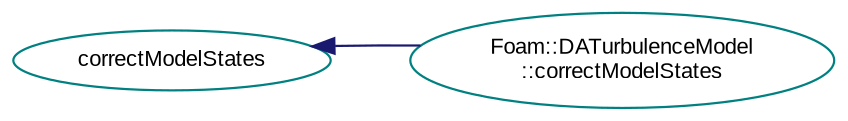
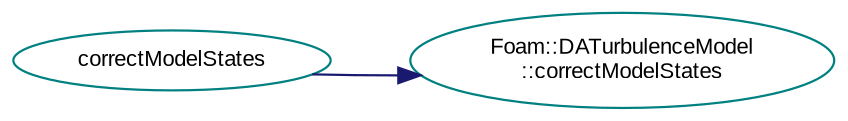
edge "Foam::DATurbulenceModel ::correctModelStates" -> "correctModelStates": reversed
